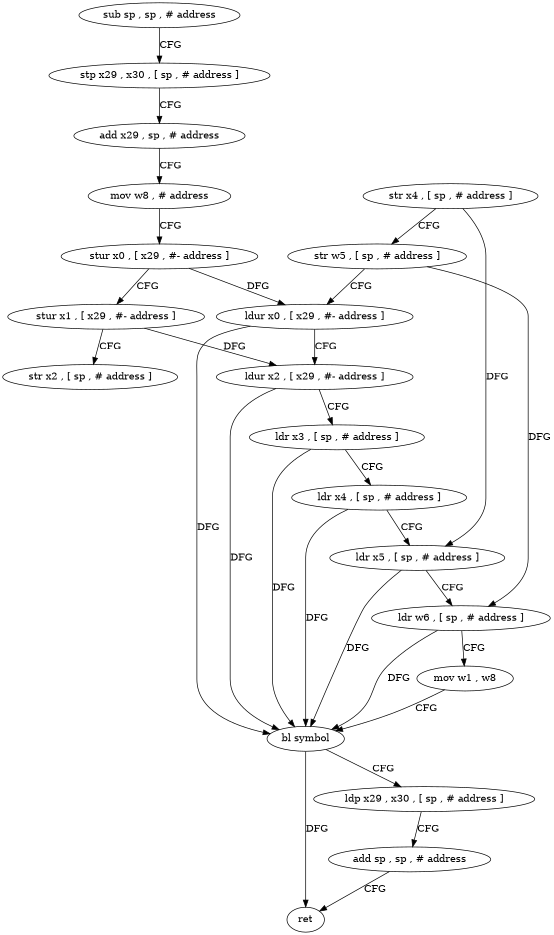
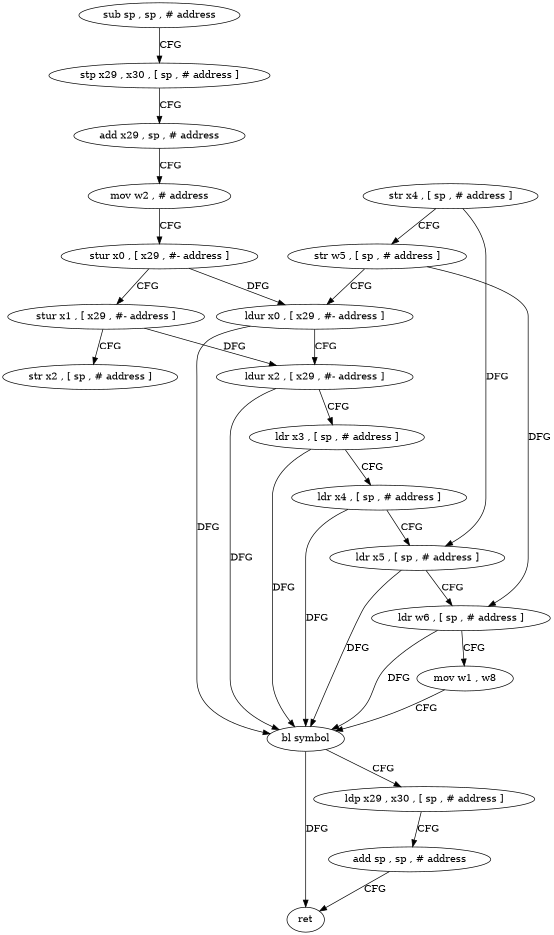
node "mov w8 , # address": label "mov w8 , # address" -> "mov w2 , # address"
